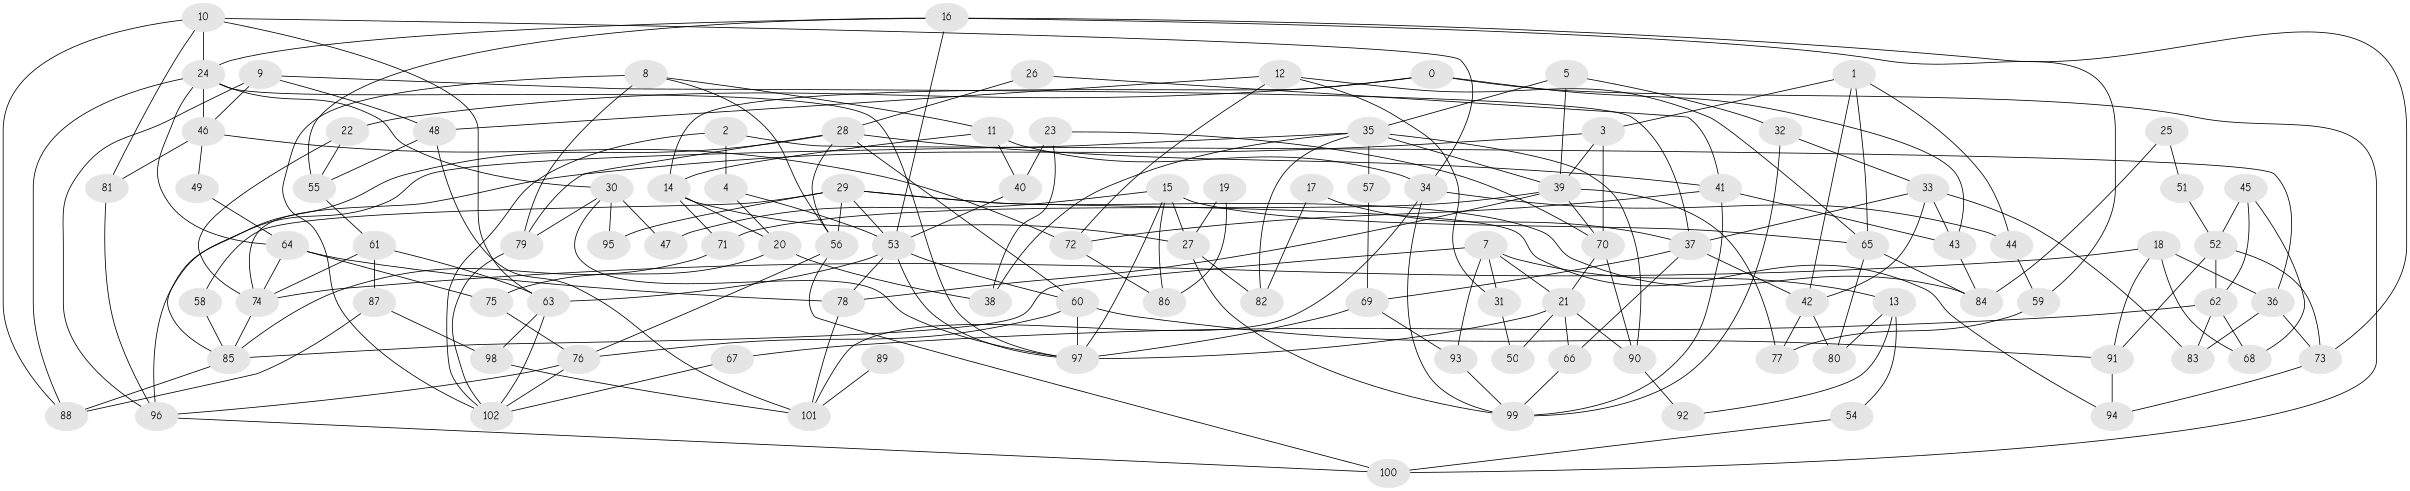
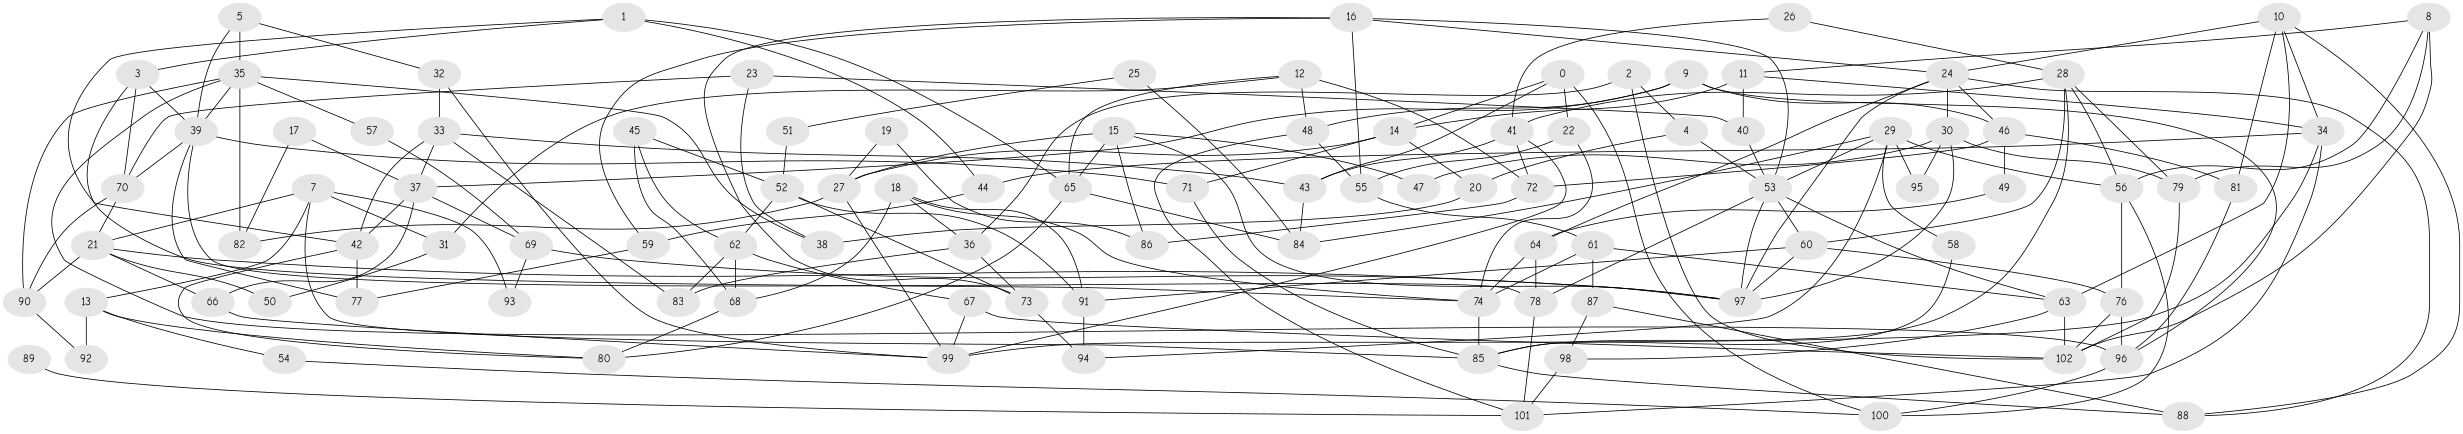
node "75": removed
edge "68" -- "80": added
edge "93" -- "99": now "67" -- "99"
